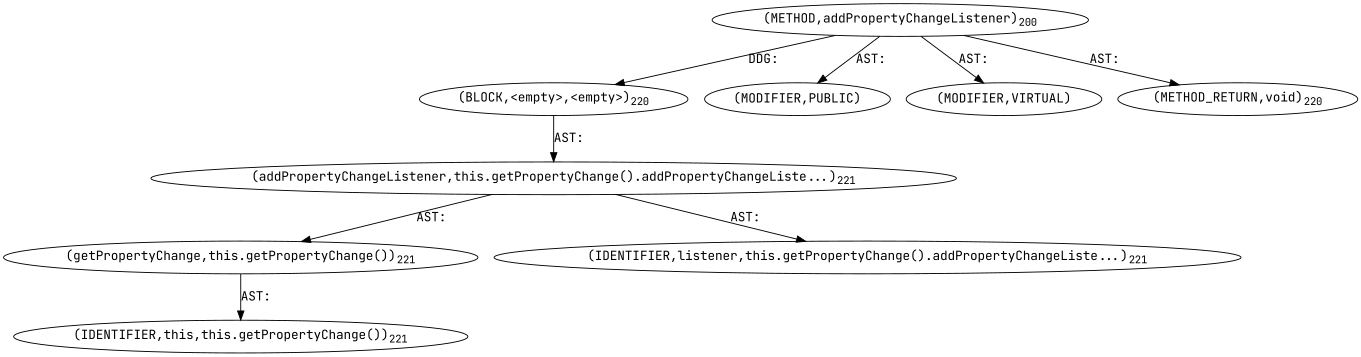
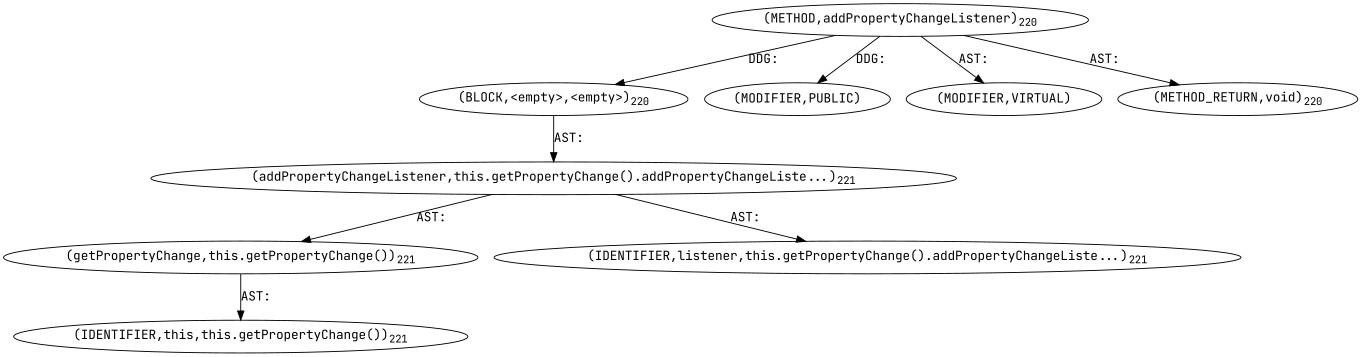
node "(METHOD,addPropertyChangeListener)": text "200" -> "220"
edge "(METHOD,addPropertyChangeListener)" -> "(MODIFIER,PUBLIC)": label "AST: " -> "DDG: "
